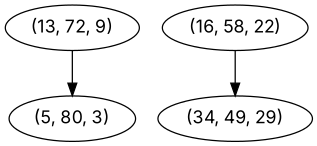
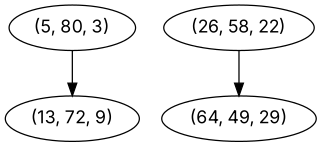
node "(16, 58, 22)": label "(16, 58, 22)" -> "(26, 58, 22)"
edge "(13, 72, 9)" -> "(5, 80, 3)": reversed
node "(34, 49, 29)": label "(34, 49, 29)" -> "(64, 49, 29)"
